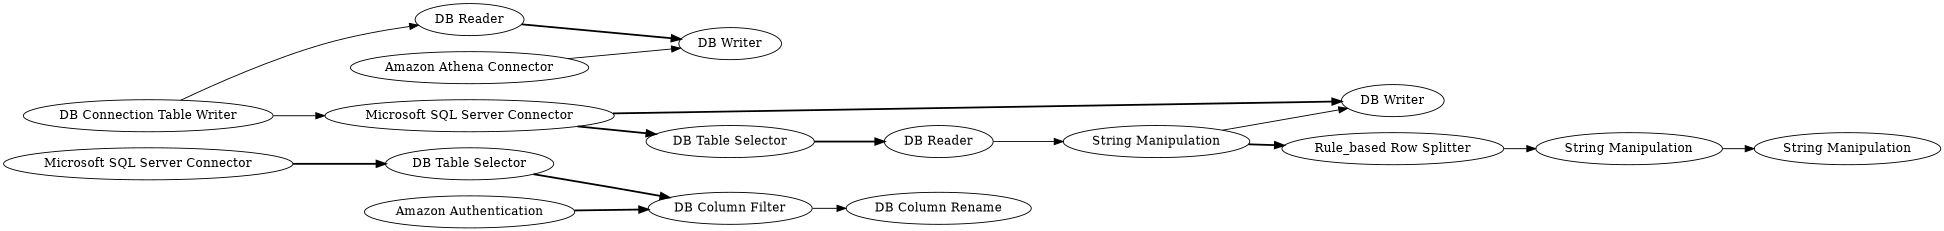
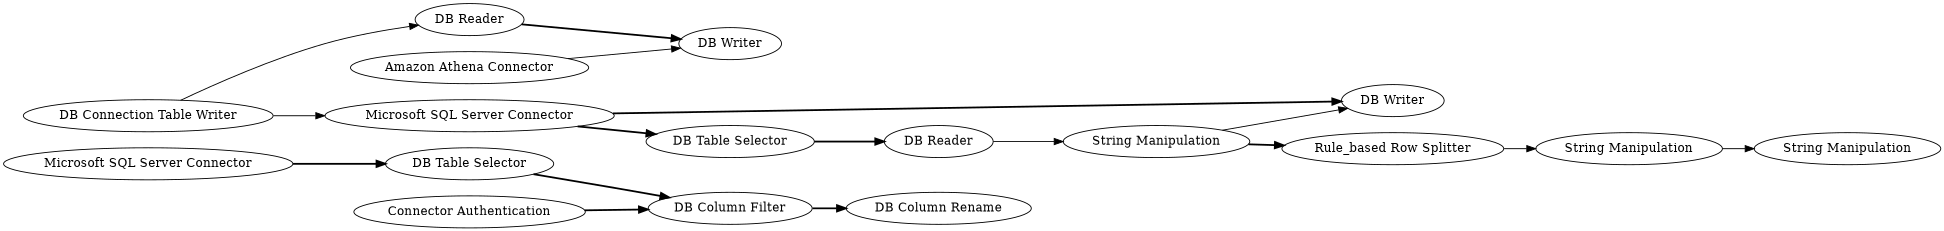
edge "DB Column Filter" -> "DB Column Rename": style solid -> bold
node "Amazon Authentication": label "Amazon Authentication" -> "Connector Authentication"
